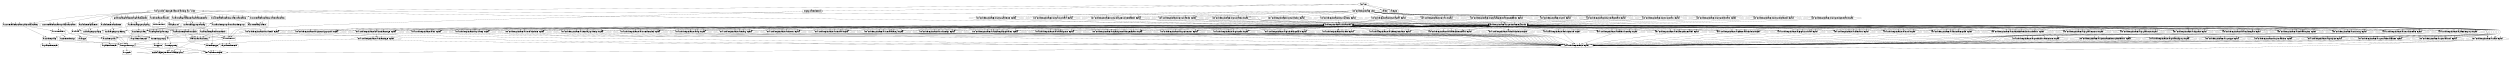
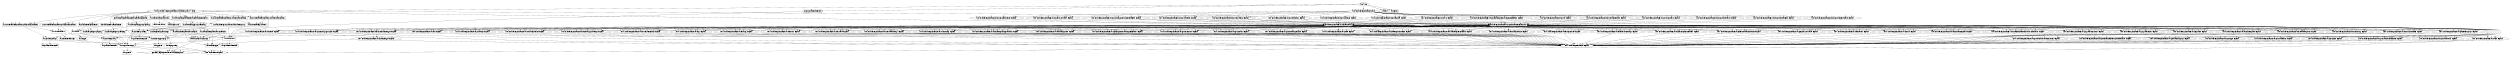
node "aws_lb_listener.react_listener": label "aws_lb_listener.react_listener" -> "host_lb_listener.react_listener"
